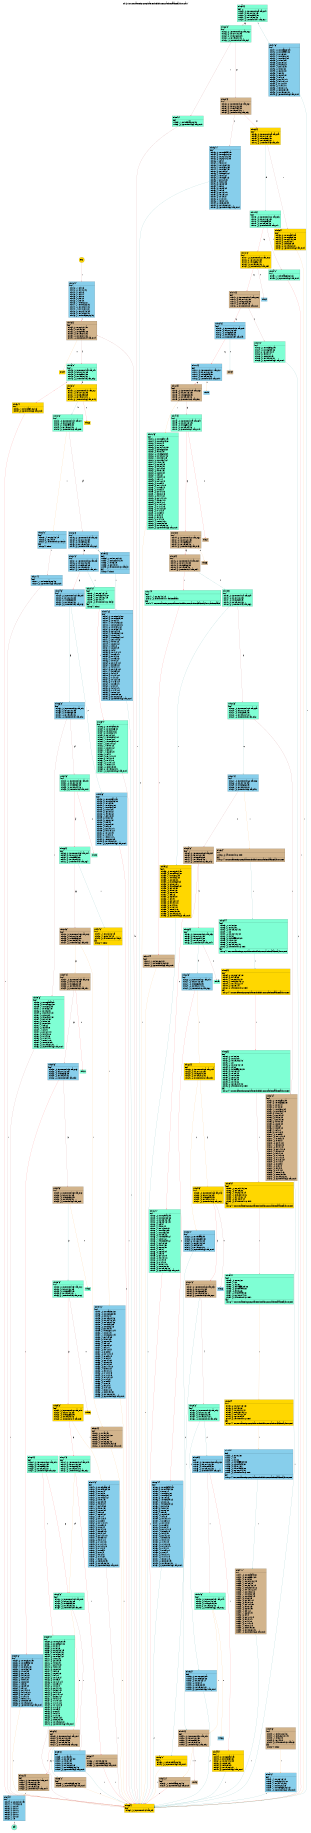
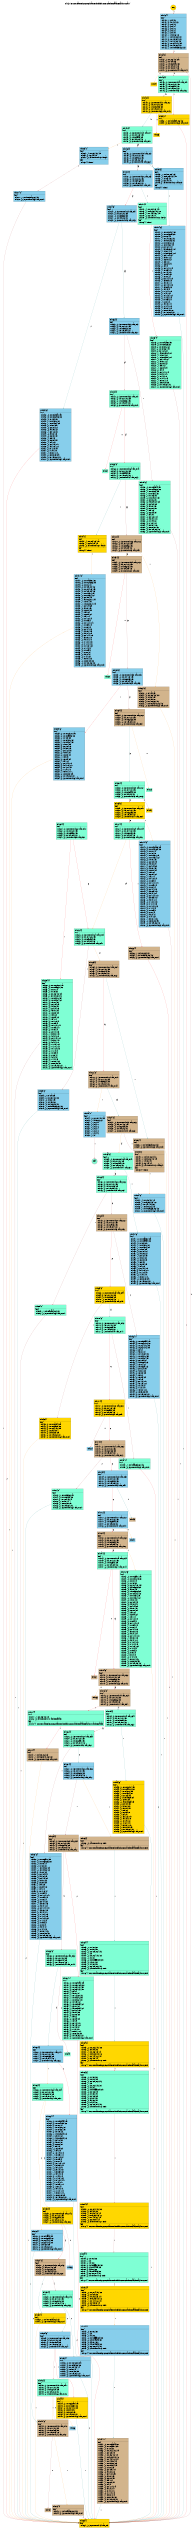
node "0x401885 [25]": fillcolor gold -> aquamarine
node "0x401691 [25]": added
node "0x401fc2 [134]": fillcolor tan -> skyblue
